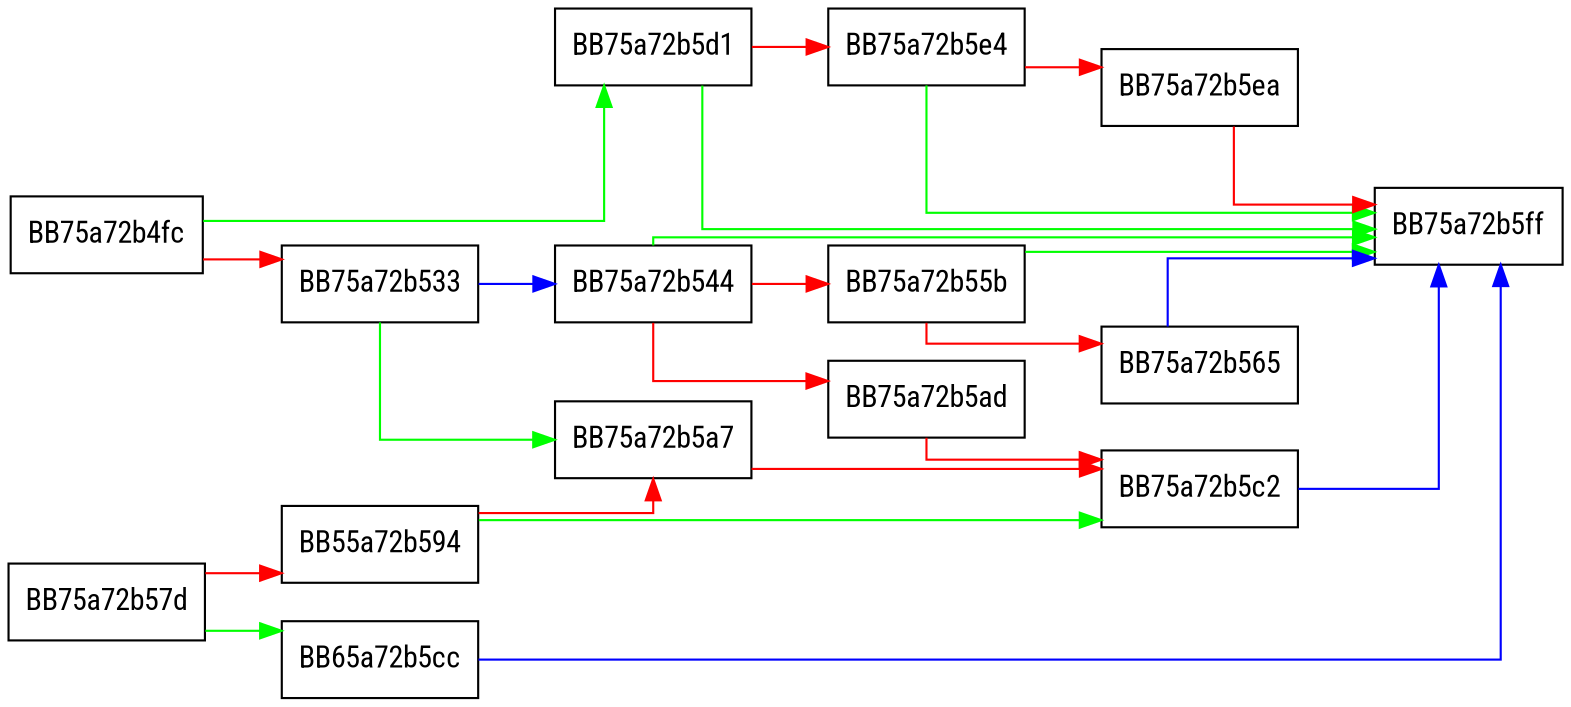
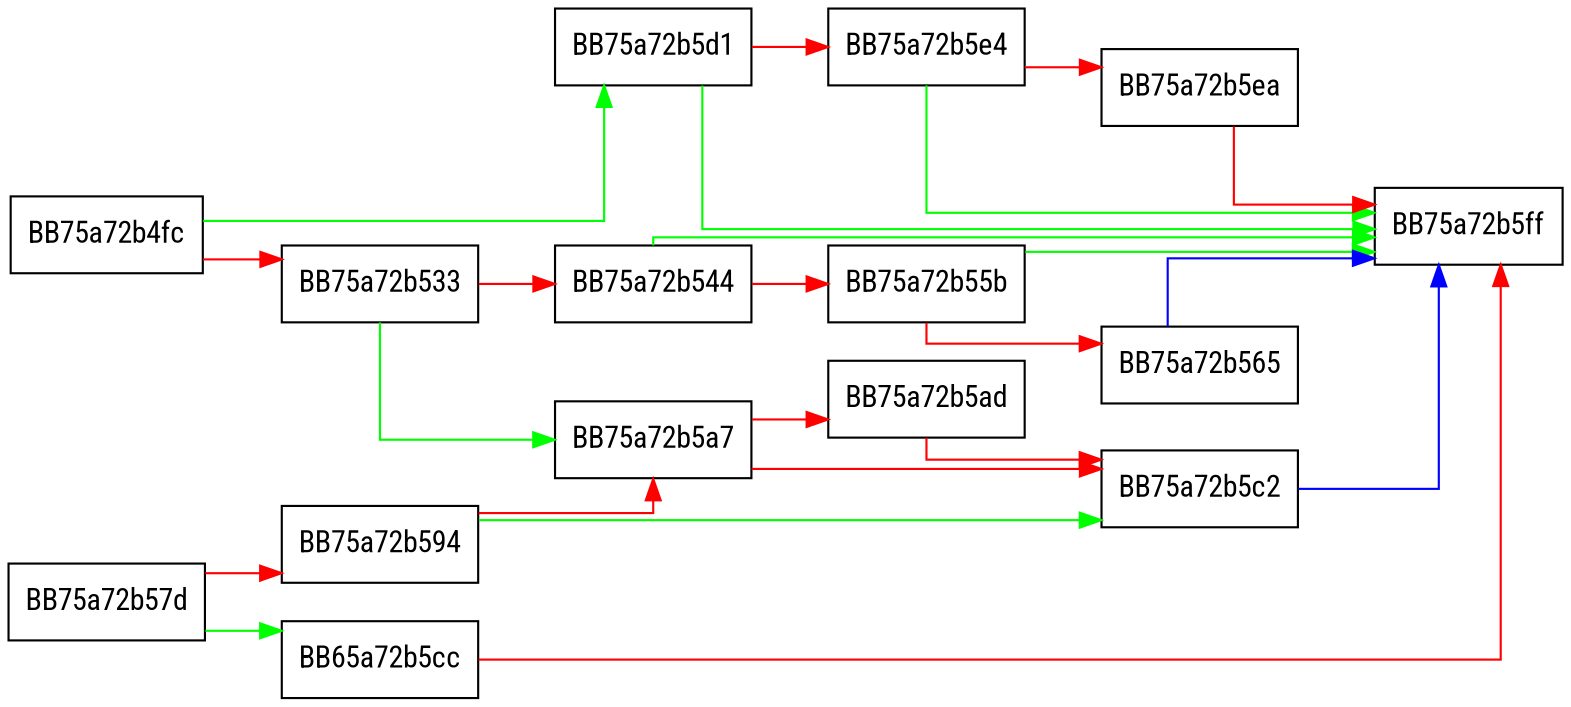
edge "BB75a72b533" -> "BB75a72b544": color blue -> red
edge "BB75a72b544" -> "BB75a72b5ad": now "BB75a72b5a7" -> "BB75a72b5ad"
node "BB55a72b594": label "BB55a72b594" -> "BB75a72b594"
edge "BB65a72b5cc" -> "BB75a72b5ff": color blue -> red
